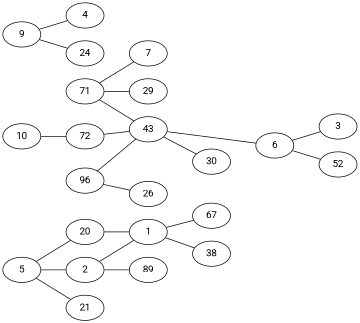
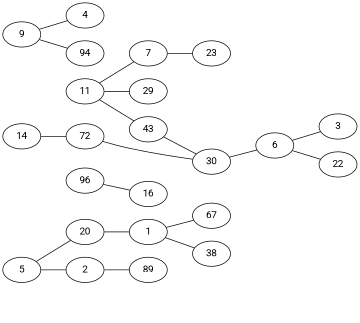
node "24": label "24" -> "94"
node "23": added
node "71": label "71" -> "11"
edge "43" -- "72": now "30" -- "72"
node "10": label "10" -> "14"
edge "43" -- "6": now "30" -- "6"
edge "43" -- "96": removed
node "52": label "52" -> "22"
node "26": label "26" -> "16"
edge "1" -- "2": removed
node "21": removed
